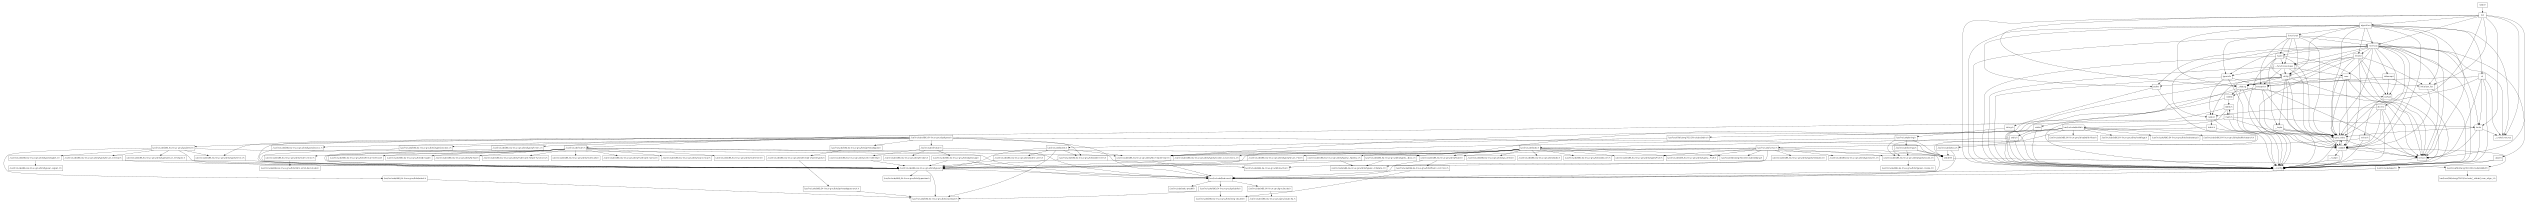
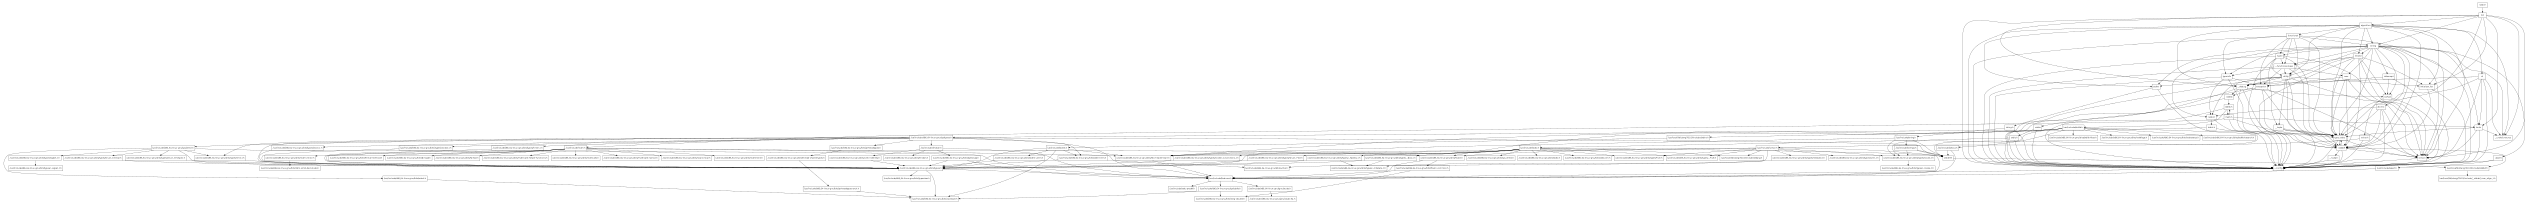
node "memory": label "memory" -> "string"
edge "/usr/include/stdlib.h" -> "/usr/include/x86_64-linux-gnu/sys/types.h": added
